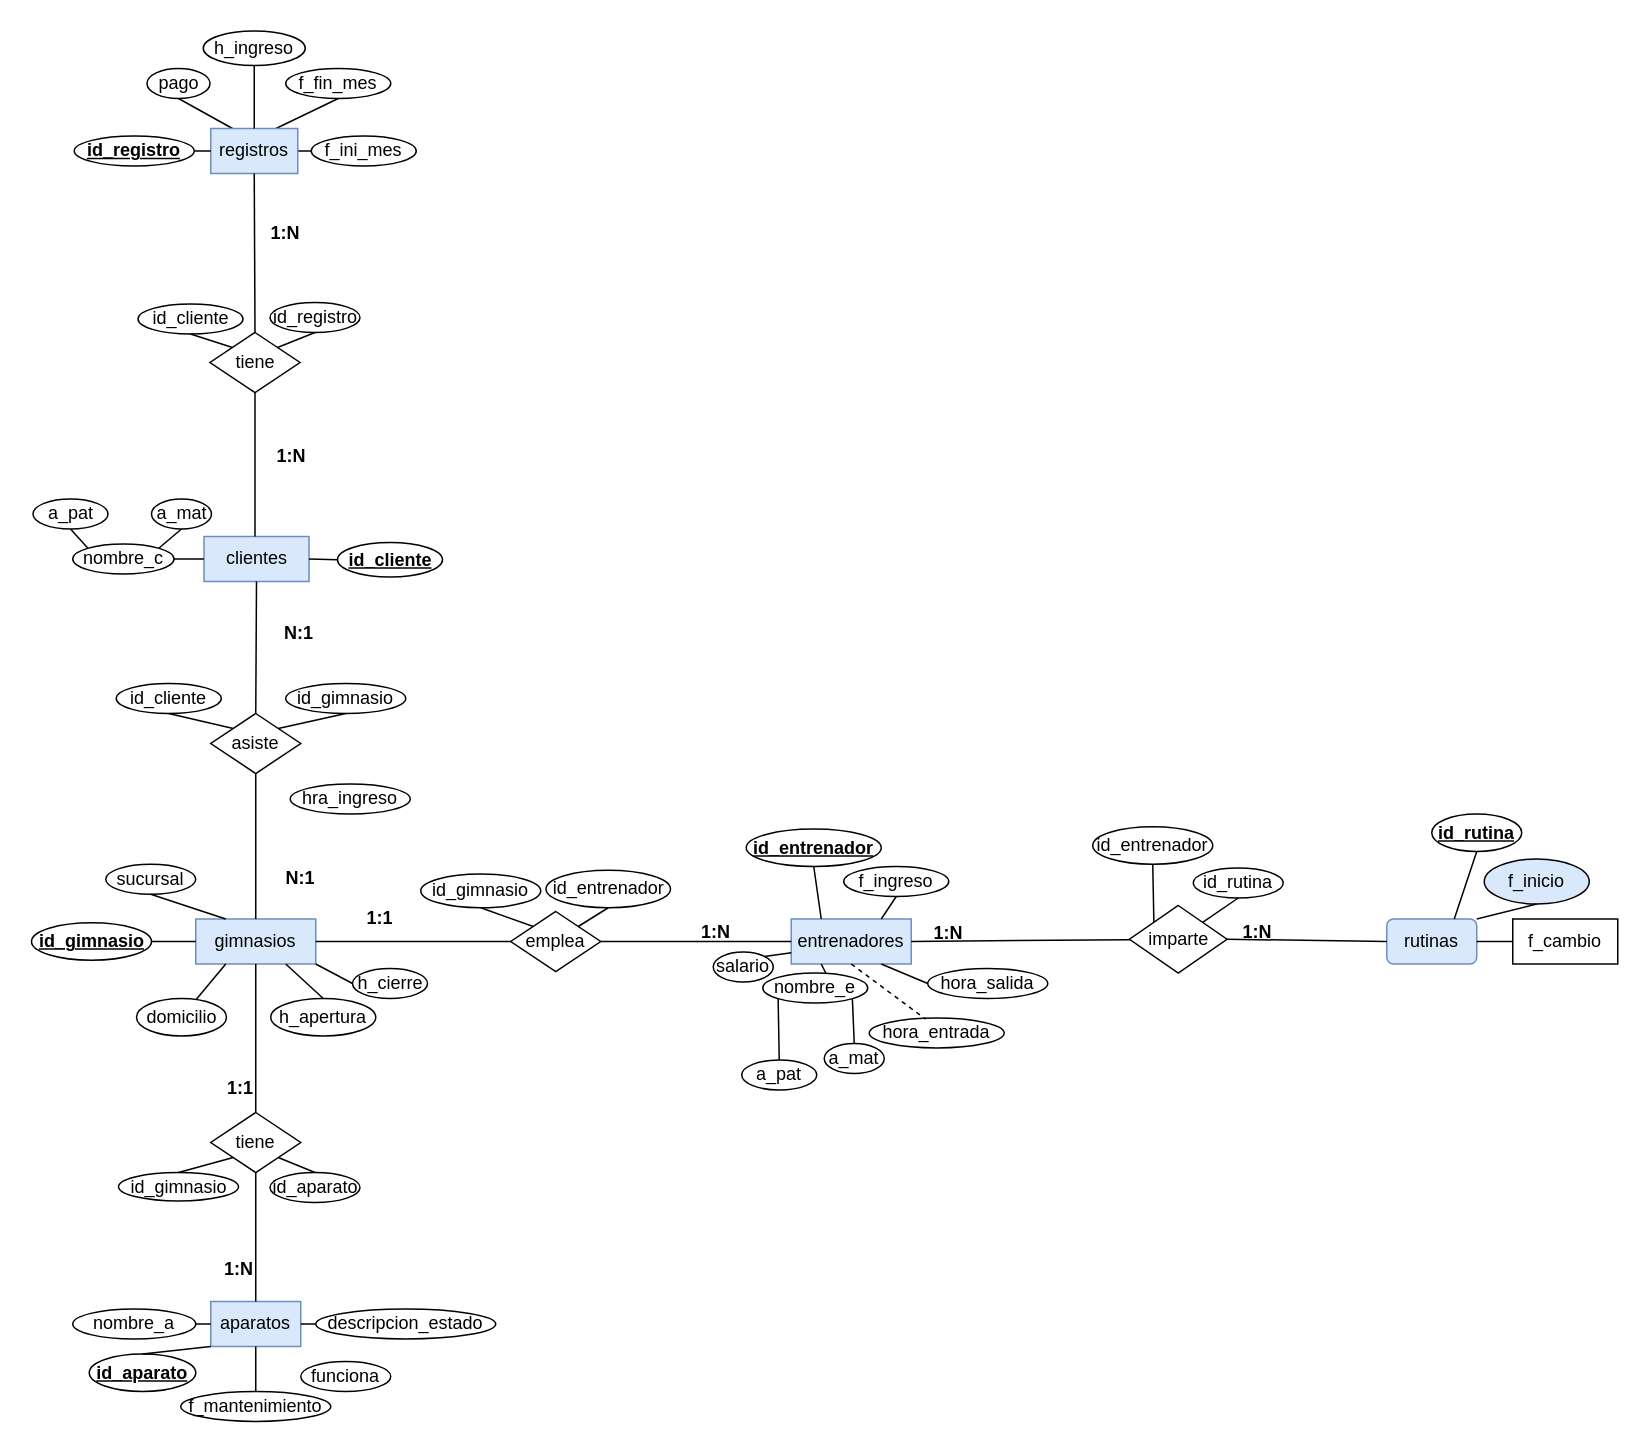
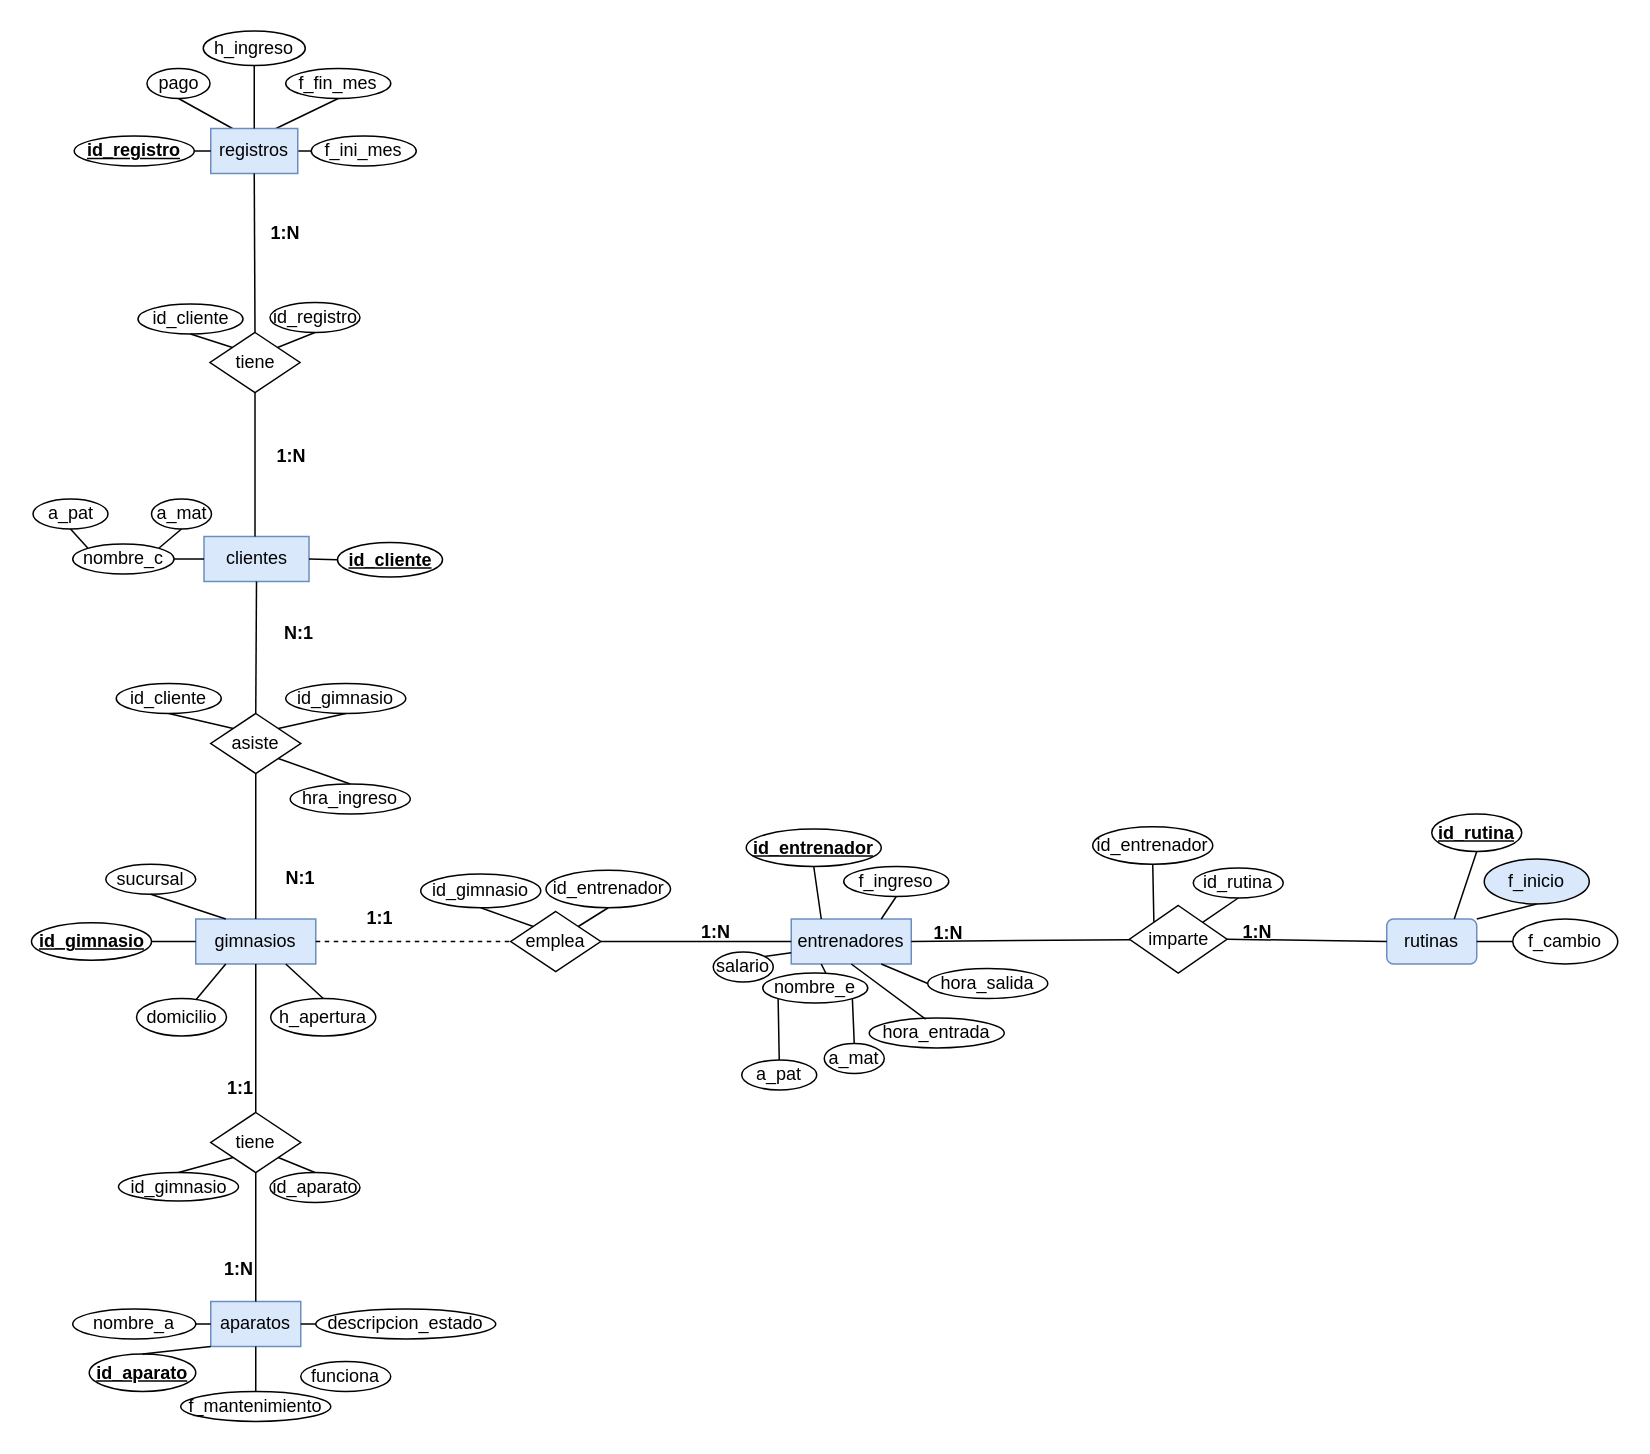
edge "asiste" -- "hra_ingreso": added
edge "gimnasios" -- "emplea": style solid -> dashed
node "f_cambio": shape rectangle -> ellipse
edge "gimnasios" -- "h_cierre": removed
node "h_cierre": removed
edge "entrenadores" -- "hora_entrada": style dashed -> solid
